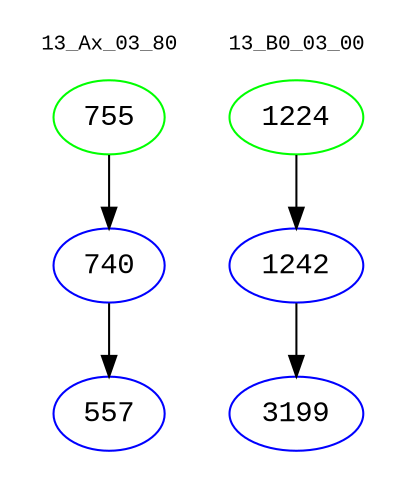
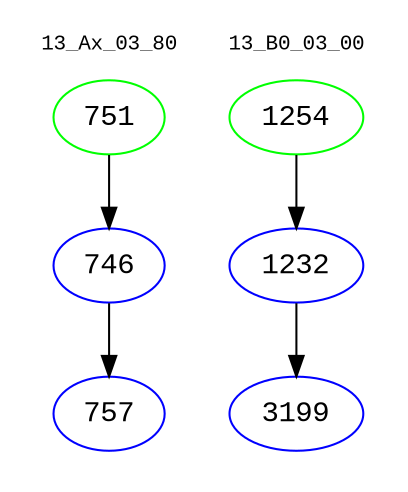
node "755": label "755" -> "751"
node "1224": label "1224" -> "1254"
node "740": label "740" -> "746"
node "1242": label "1242" -> "1232"
node "557": label "557" -> "757"
